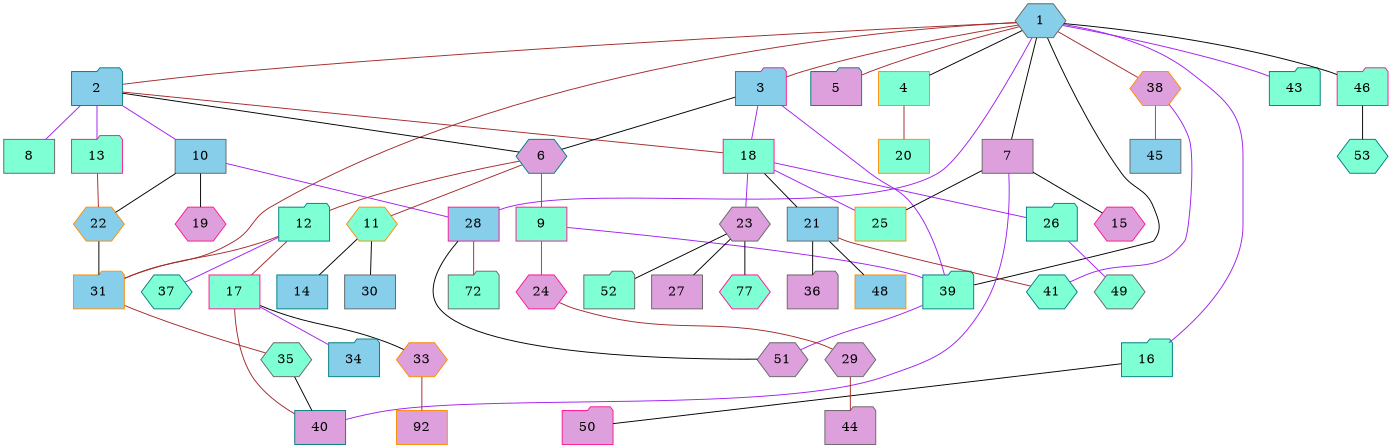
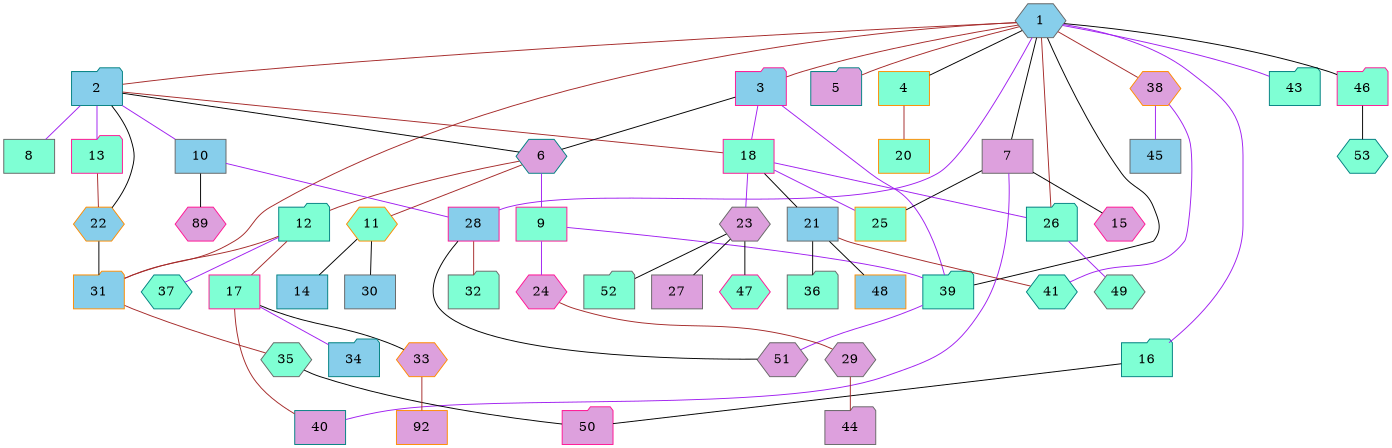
edge "1" -- "26": added
edge "10" -- "22": now "2" -- "22"
node "19": label "19" -> "89"
node "72": label "72" -> "32"
node "77": label "77" -> "47"
node "36": fillcolor plum -> aquamarine
edge "35" -- "40": now "35" -- "50"
